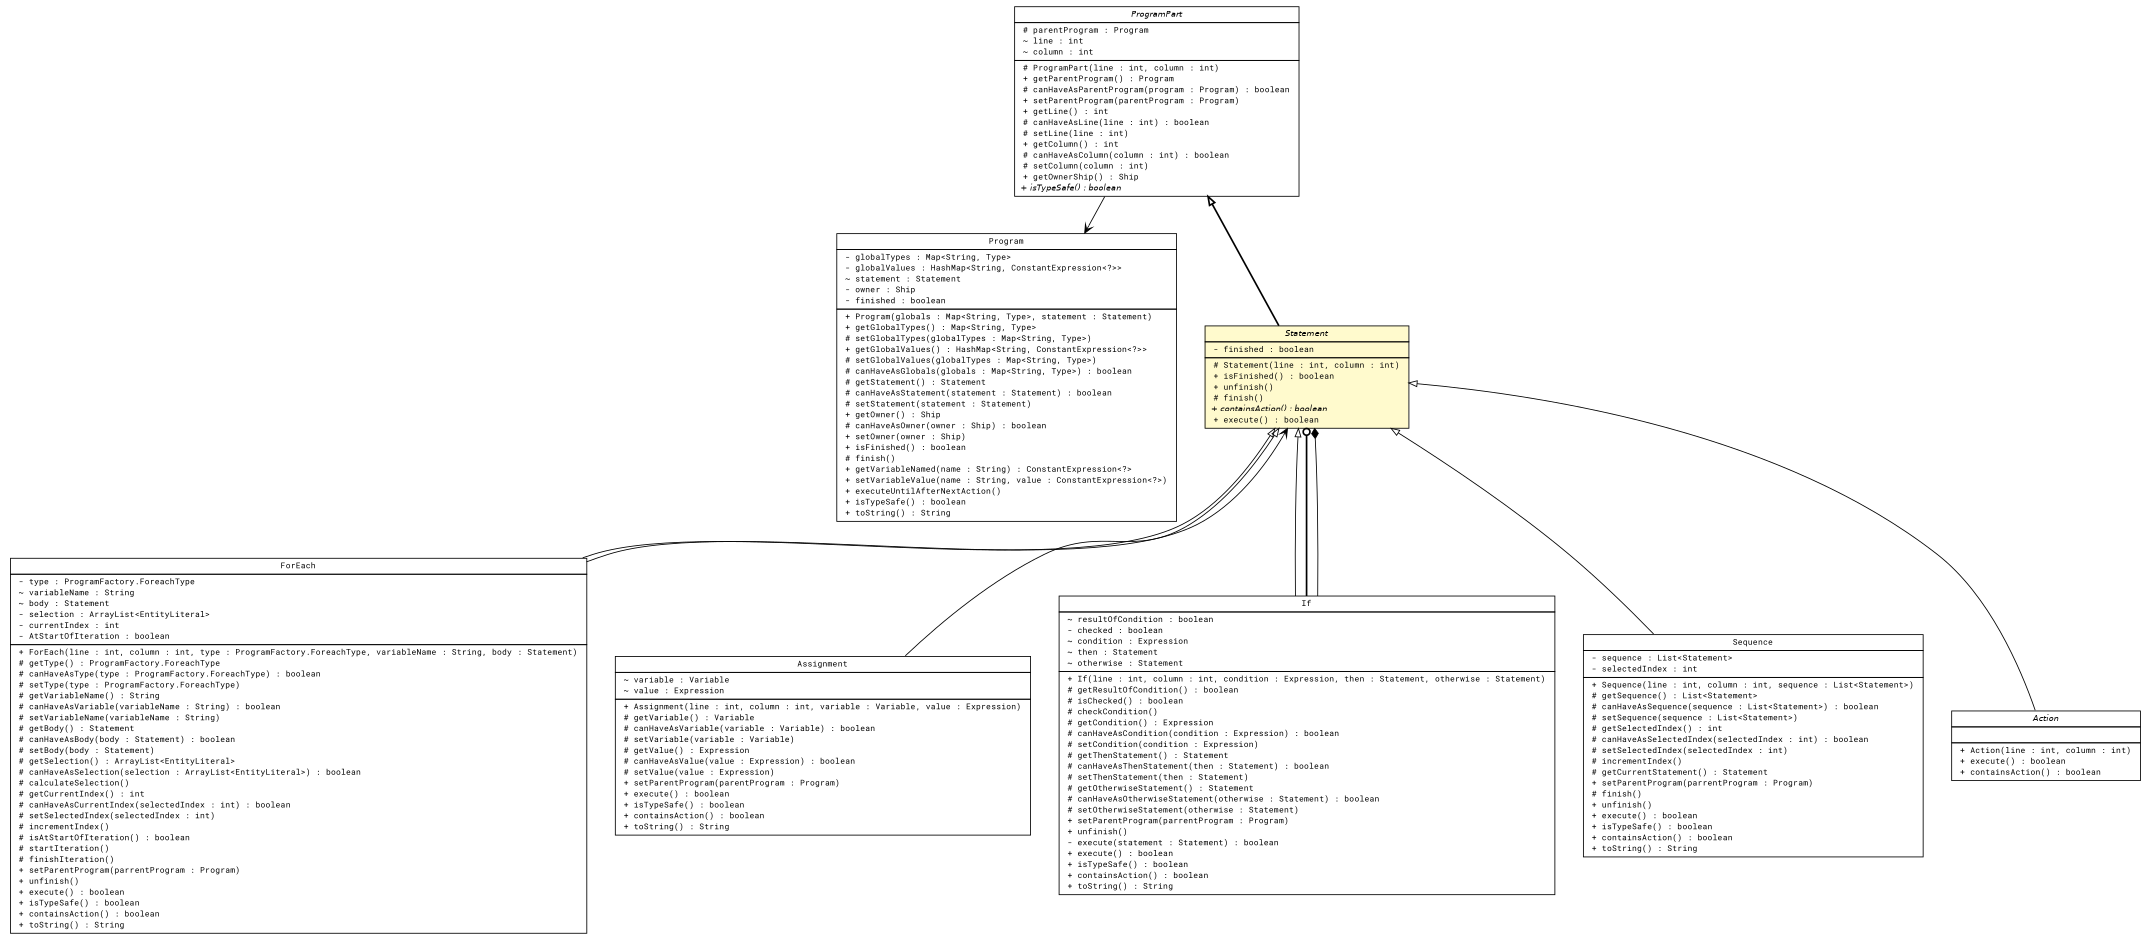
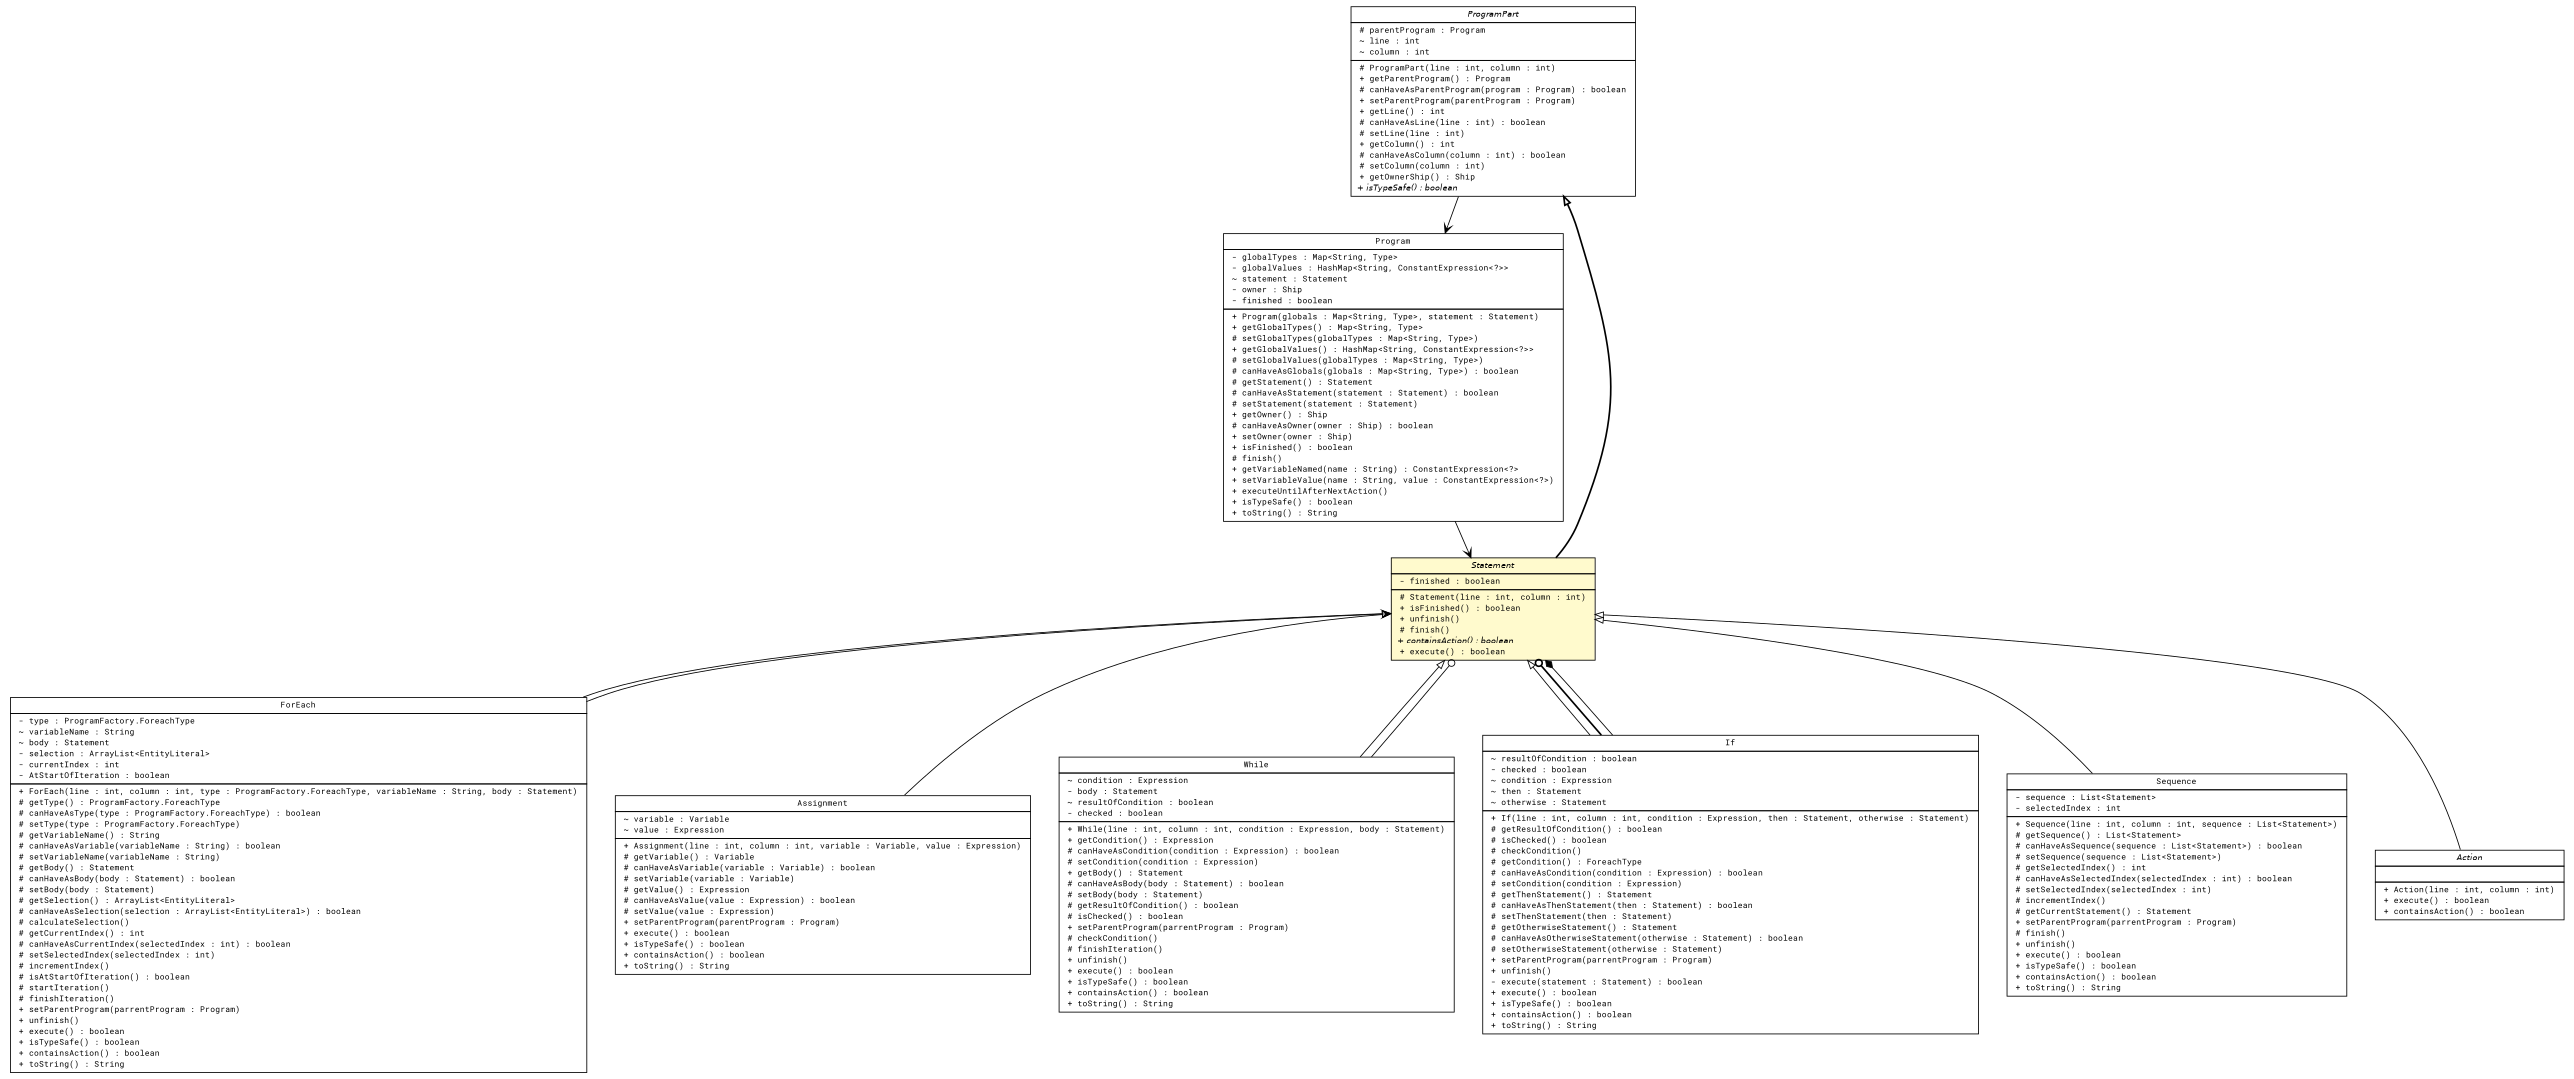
edge "Program" -> "Statement": added
node "If": text "# getCondition() : Expression" -> "# getCondition() : ForeachType"
node "While": added
